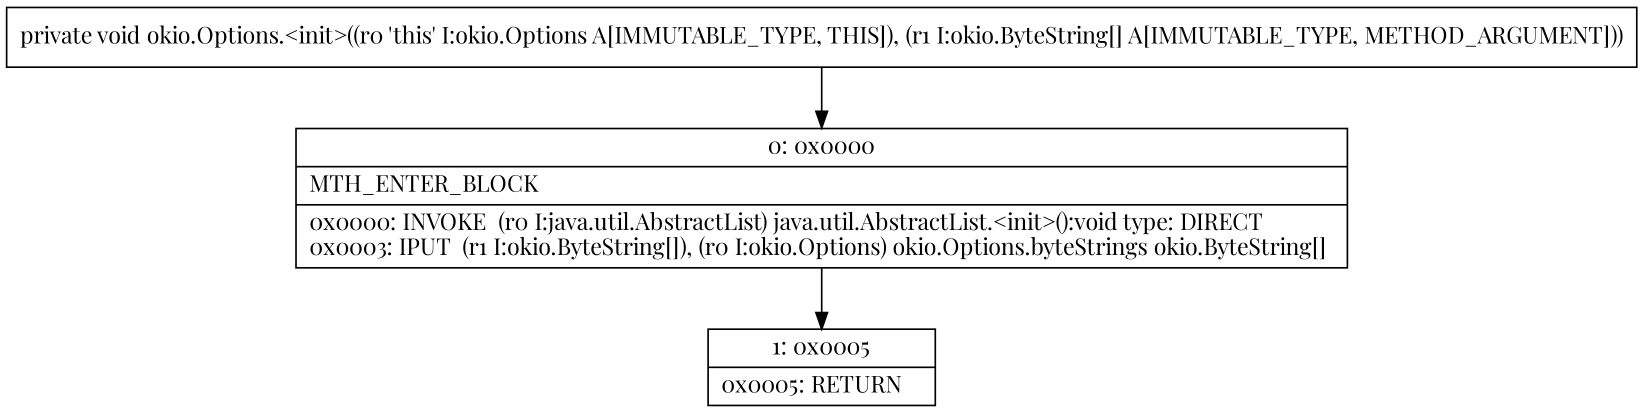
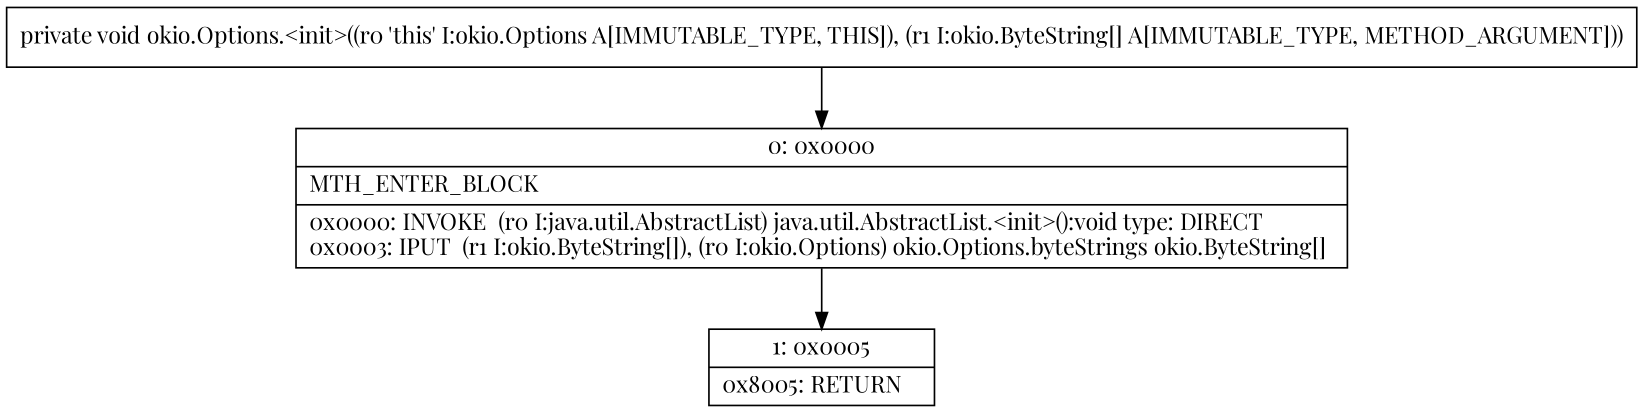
node "1: 0x0005": text "0x0005: RETURN" -> "0x8005: RETURN"
